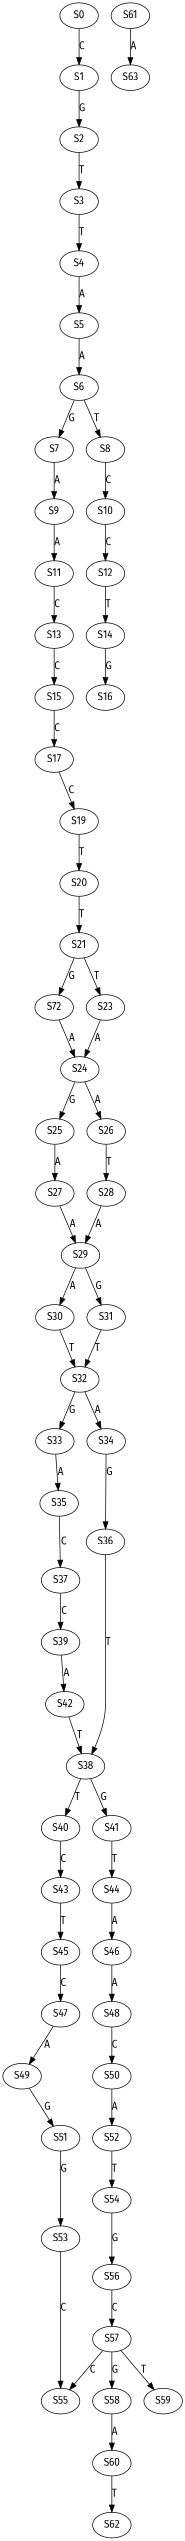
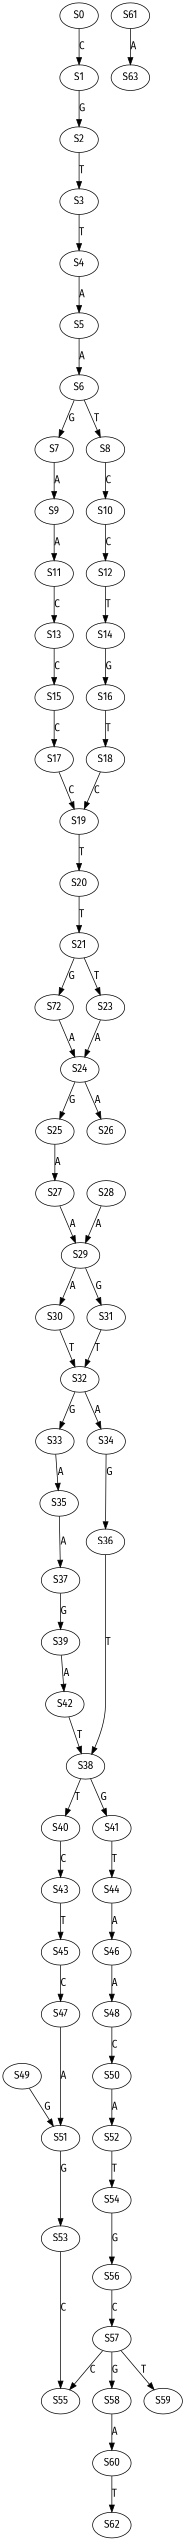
node "S18": added
edge "S26" -> "S28": removed, label "T"
edge "S35" -> "S37": label "C" -> "A"
edge "S37" -> "S39": label "C" -> "G"
edge "S47" -> "S49": now "S47" -> "S51"
